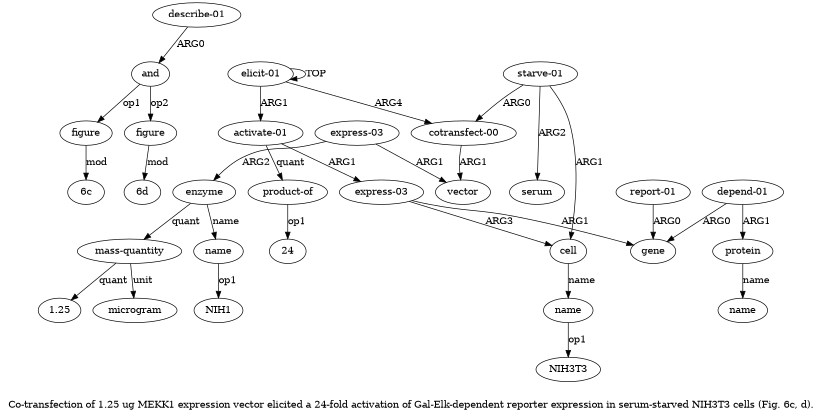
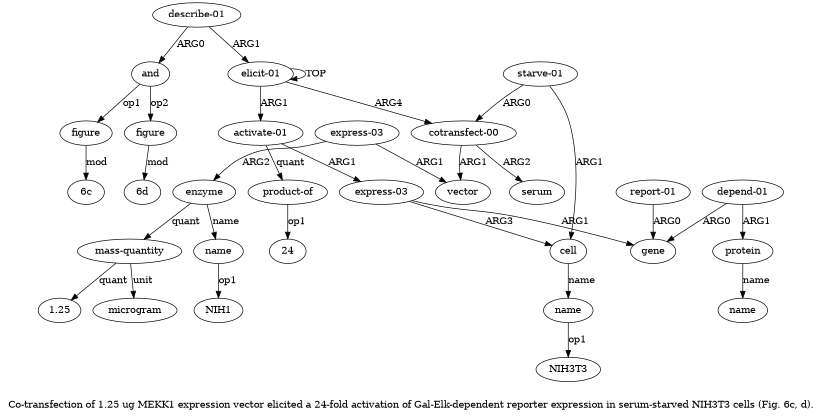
edge "describe-01" -> "elicit-01": added, label "ARG1"
edge "starve-01" -> "serum": now "cotransfect-00" -> "serum"
